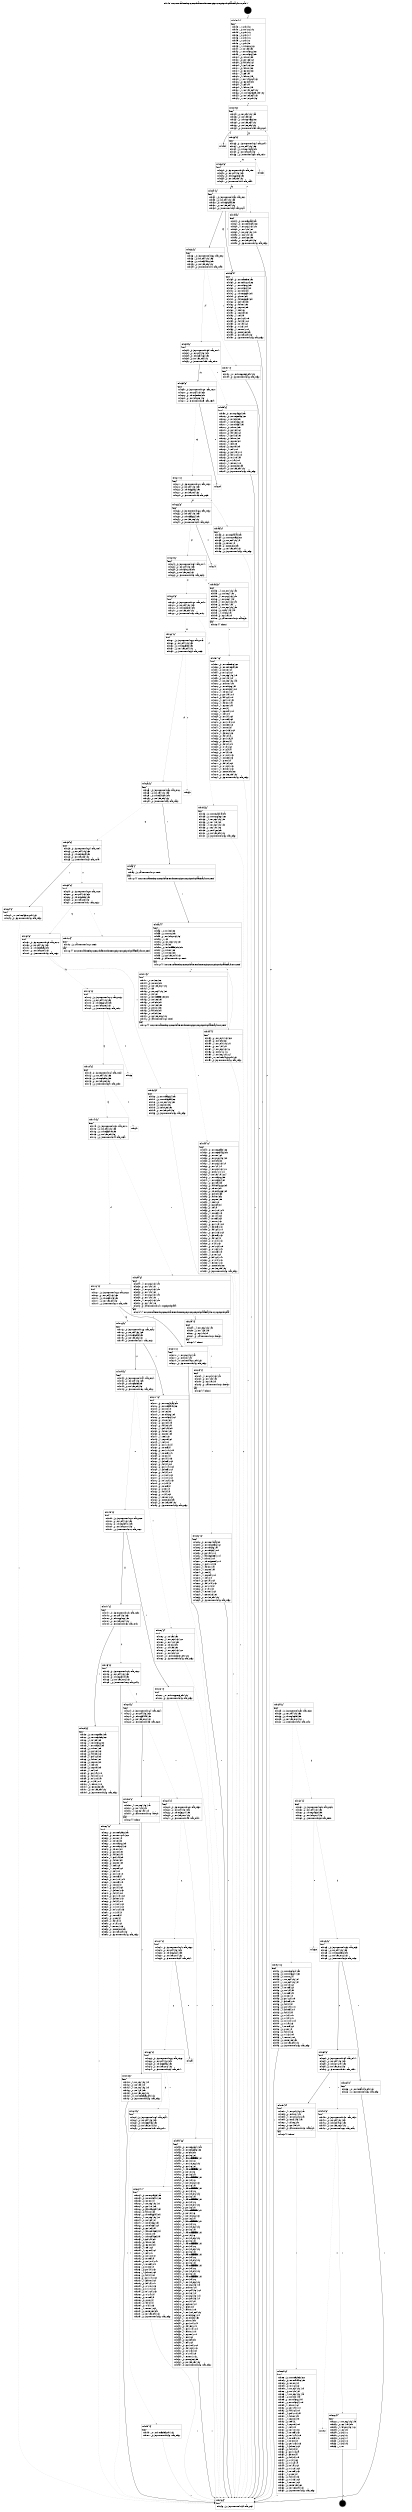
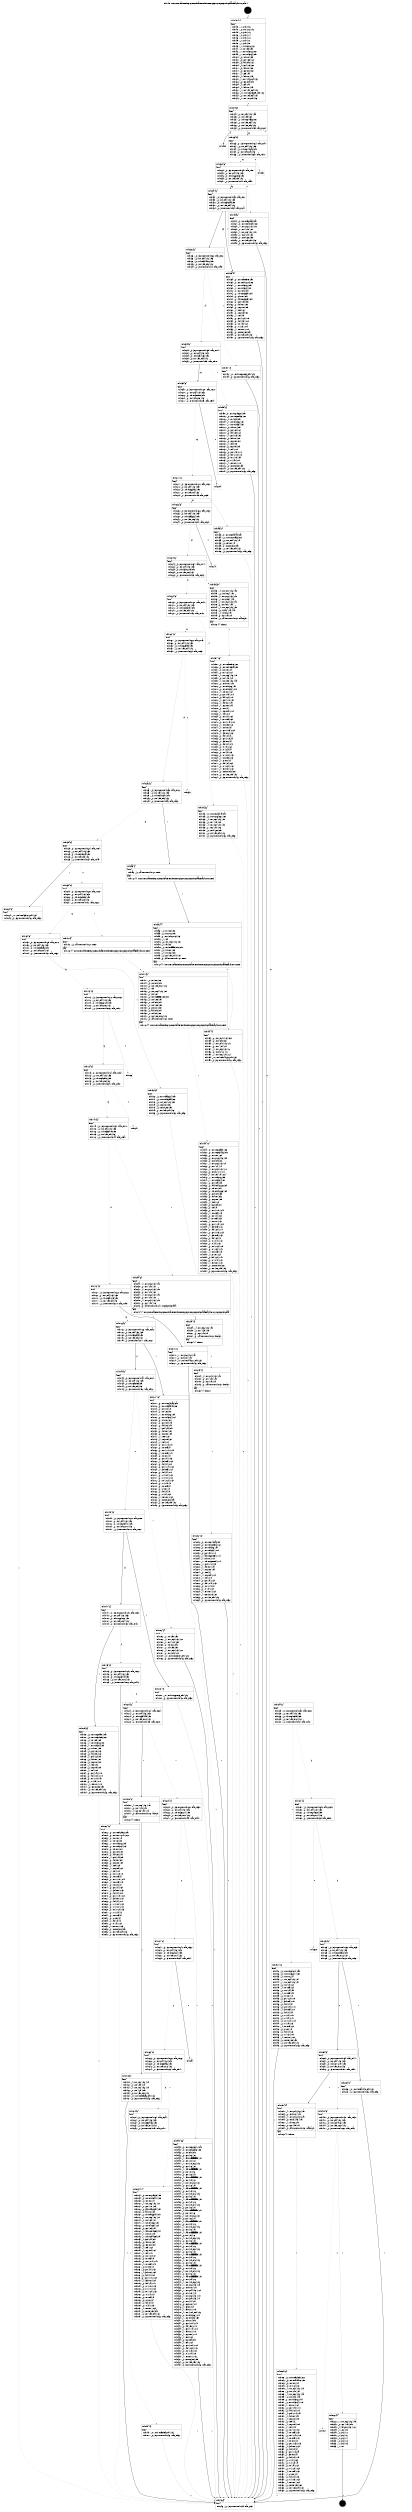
edge "0x401fa8 [44]" -> "0x401d17 [52]": now "0x401d12 [5]" -> "0x401d17 [52]"
edge "0x401e06 [34]" -> "0x402438 [5]": style dotted -> bold
